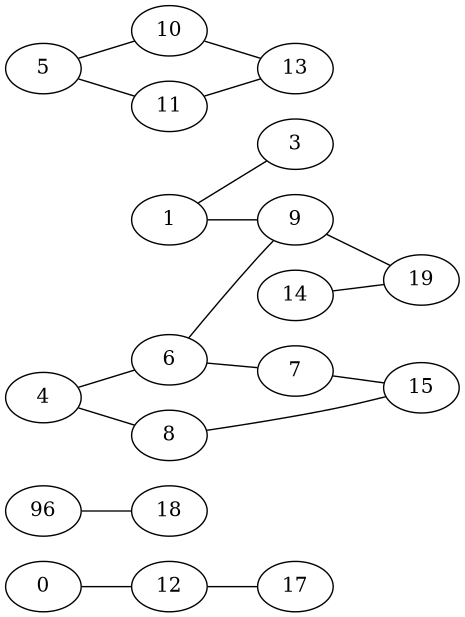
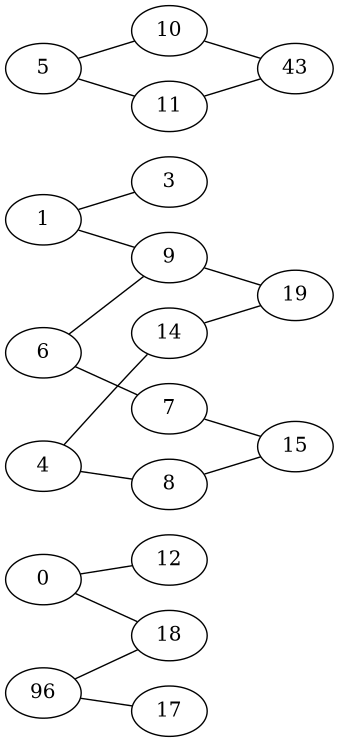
node "13": label "13" -> "43"
edge "6" -- "4": now "14" -- "4"
edge "12" -- "17": now "96" -- "17"
edge "0" -- "18": added
